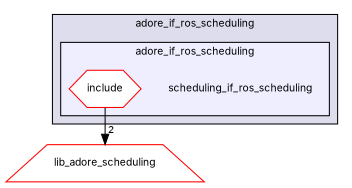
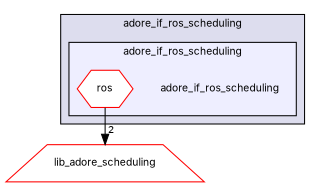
node "include": label "include" -> "ros"
node "scheduling_if_ros_scheduling": label "scheduling_if_ros_scheduling" -> "adore_if_ros_scheduling"
